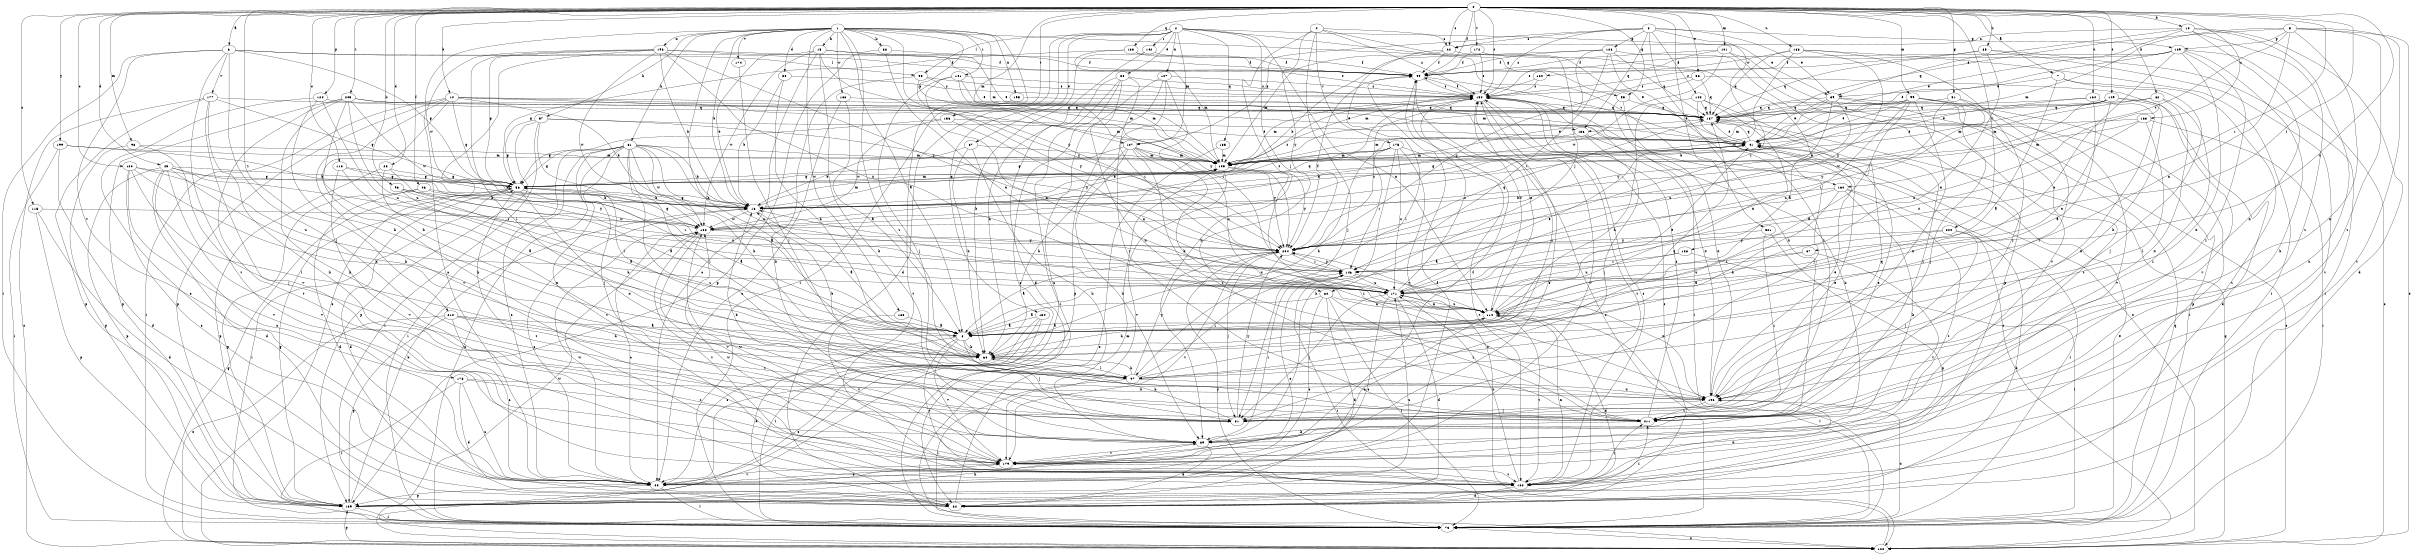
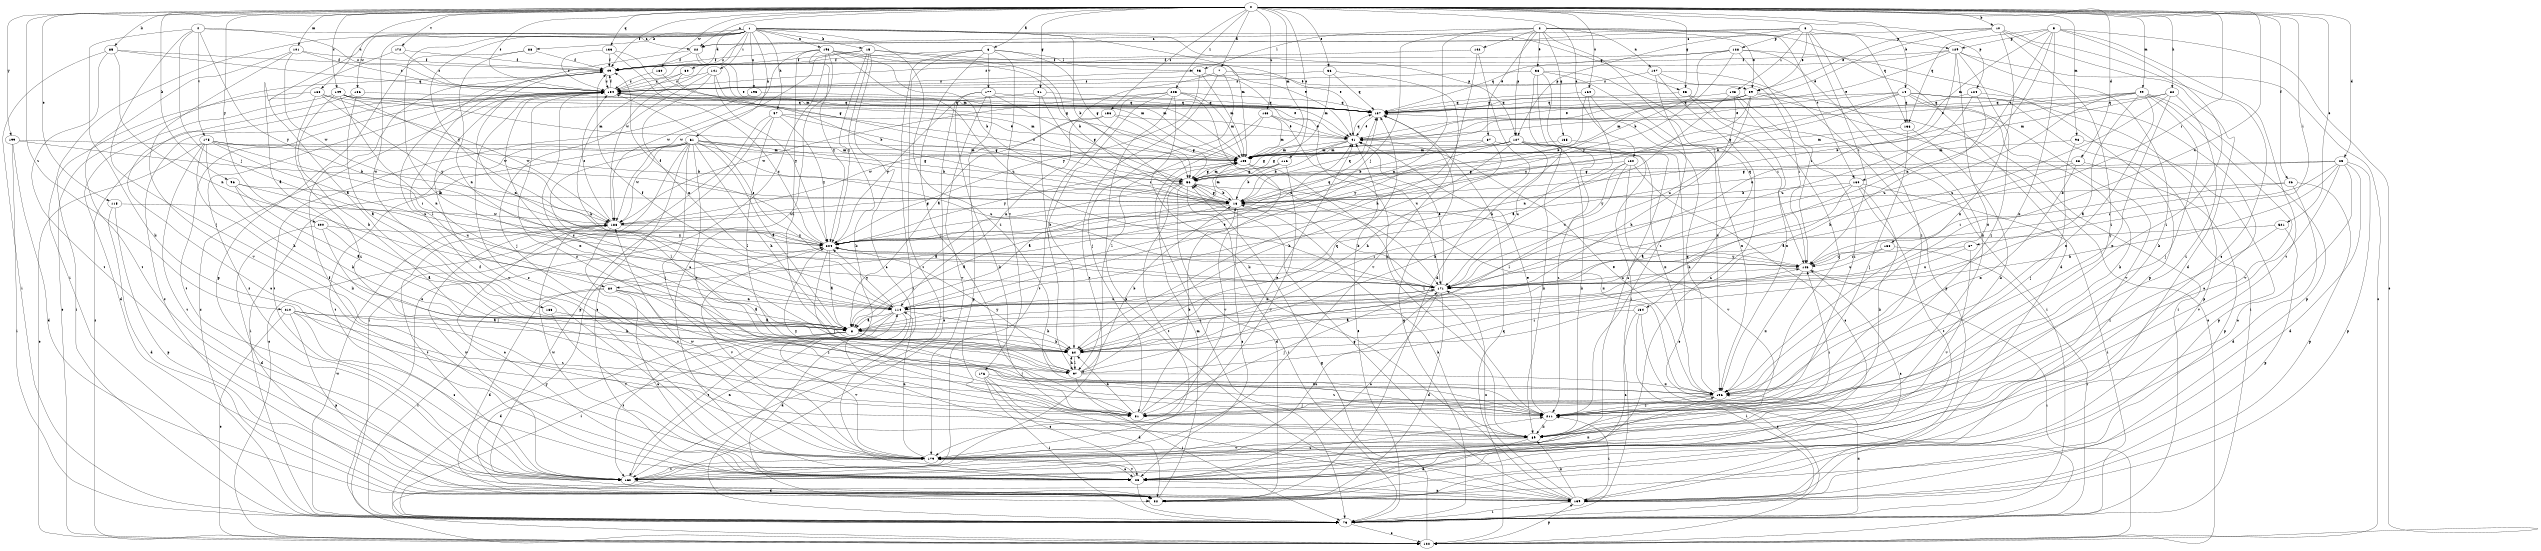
node "174": removed
edge "168" -> "180": now "0" -> "180"
